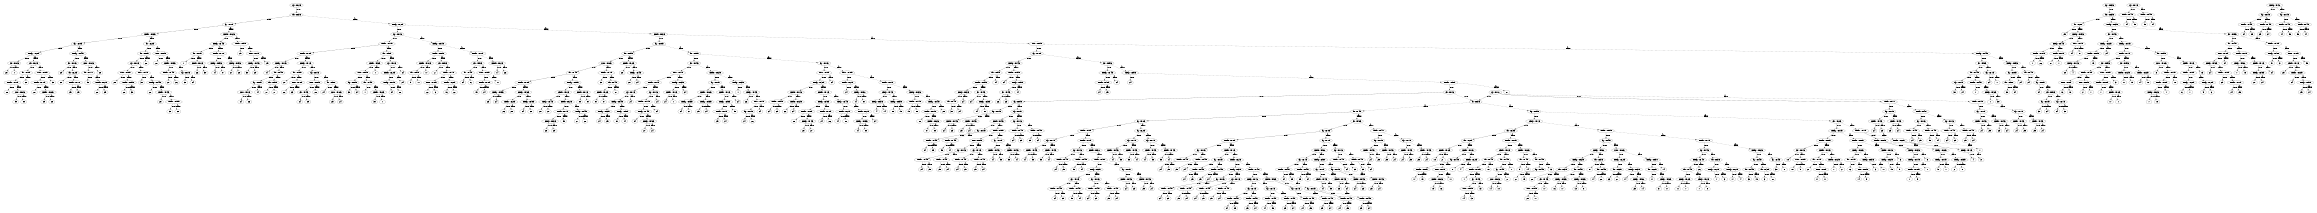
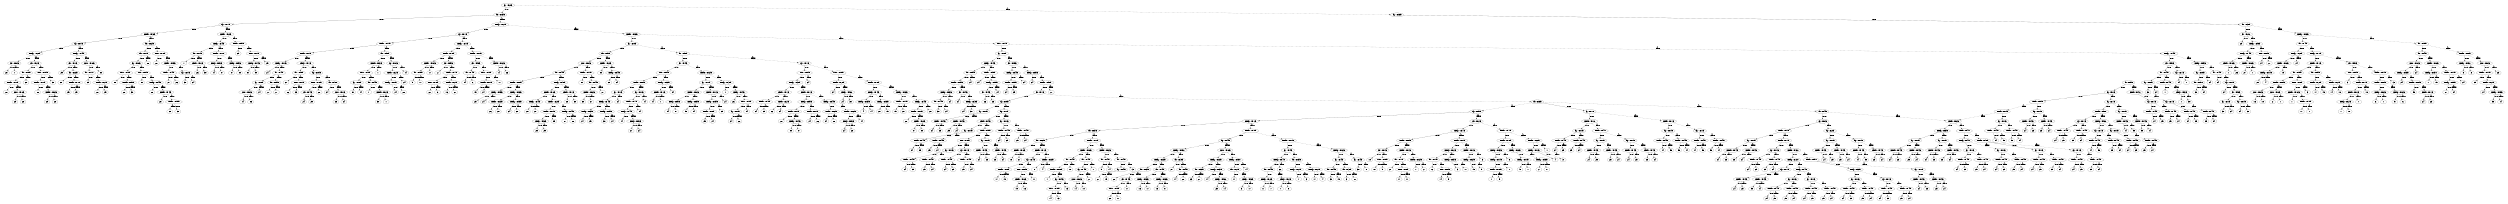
edge "dy' <= 2.5" -> "dy' <= 3.5": added, label "False"
edge "dx <= 1.5" -> "dx <= 3.5": label "True" -> "False"
edge "dy <= 1.0" -> "dx <= 3.5": reversed
edge "dx <= 4.5" -> "dx <= 5.5": now "dx <= 4.5" -> "seedx <= 2.5"
node "seedy <= 2.0": added
